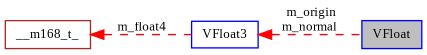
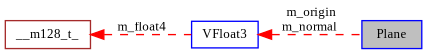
node "__m168_t_": label "__m168_t_" -> "__m128_t_"
node "VFloat": label "VFloat" -> "Plane"
